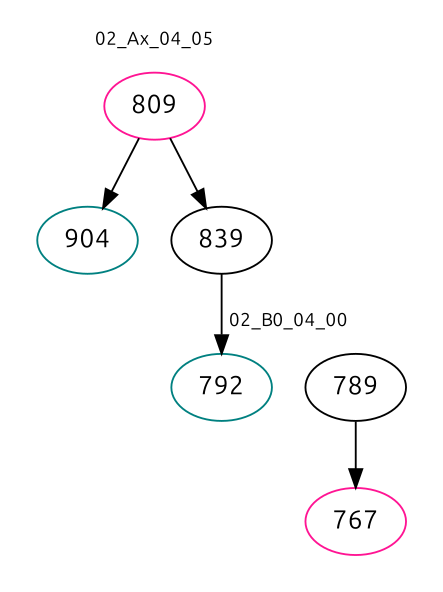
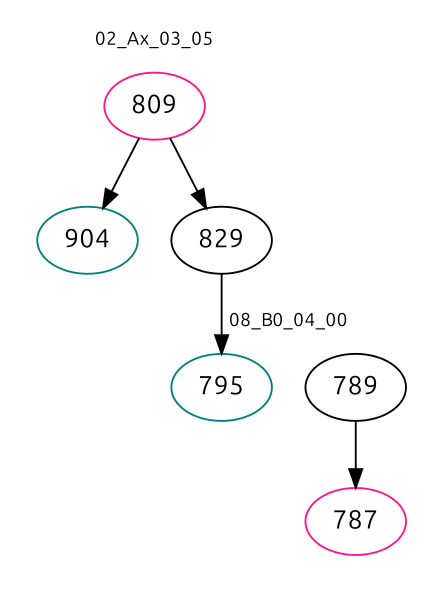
cluster "02_Ax_04_05": label "02_Ax_04_05" -> "02_Ax_03_05"
node "839": label "839" -> "829"
cluster "02_B0_04_00": label "02_B0_04_00" -> "08_B0_04_00"
node "792": label "792" -> "795"
node "767": label "767" -> "787"
